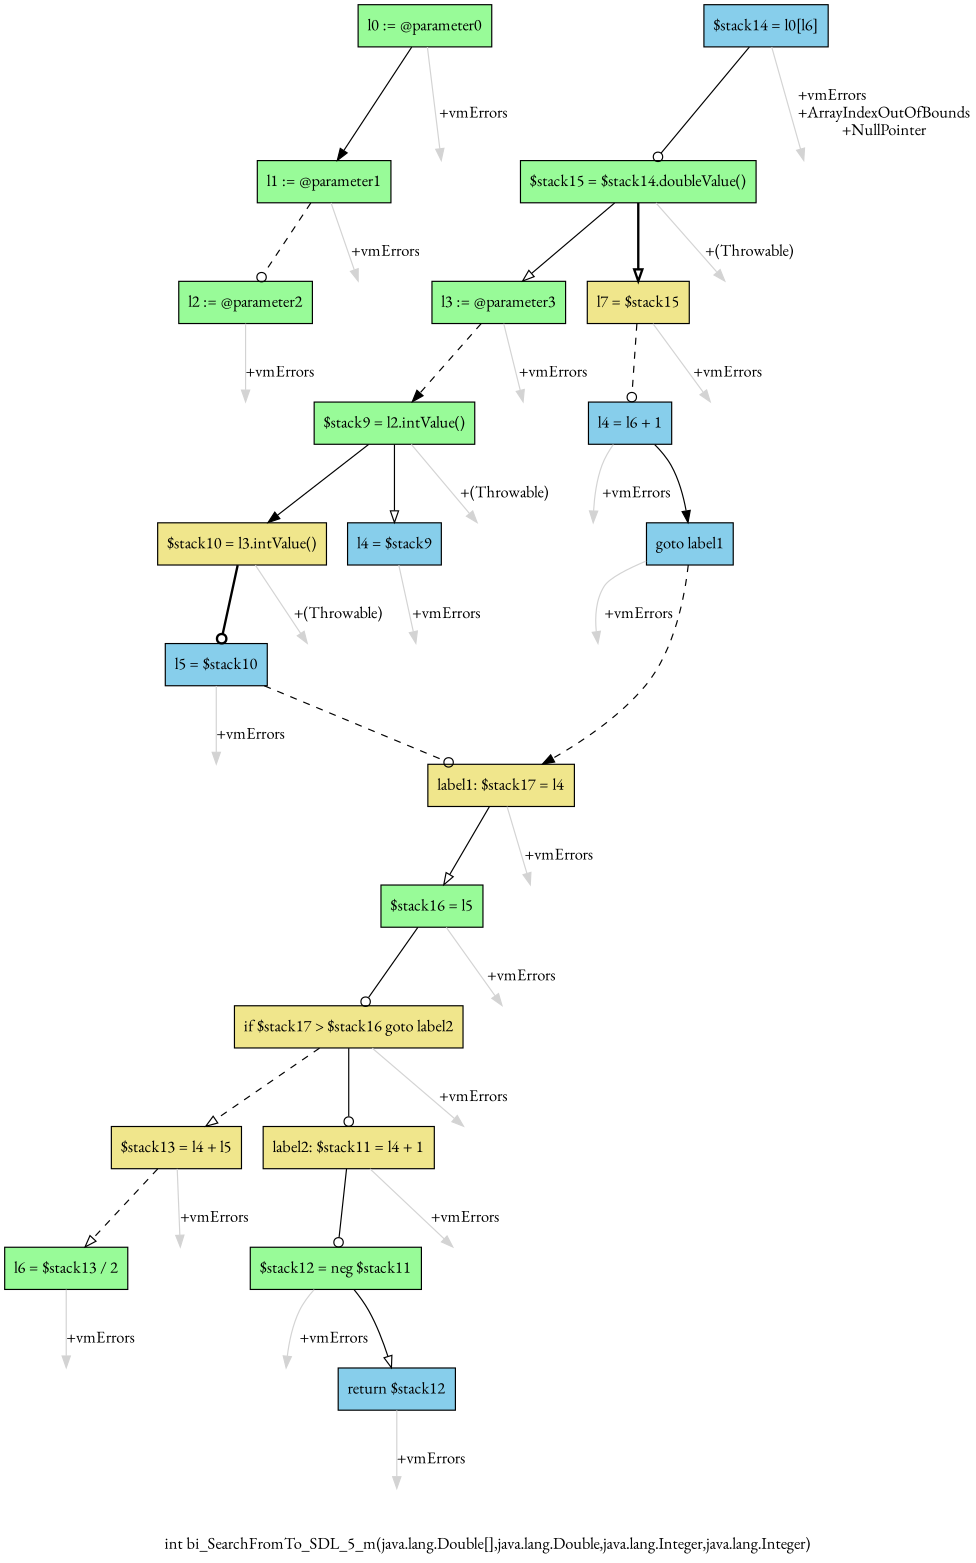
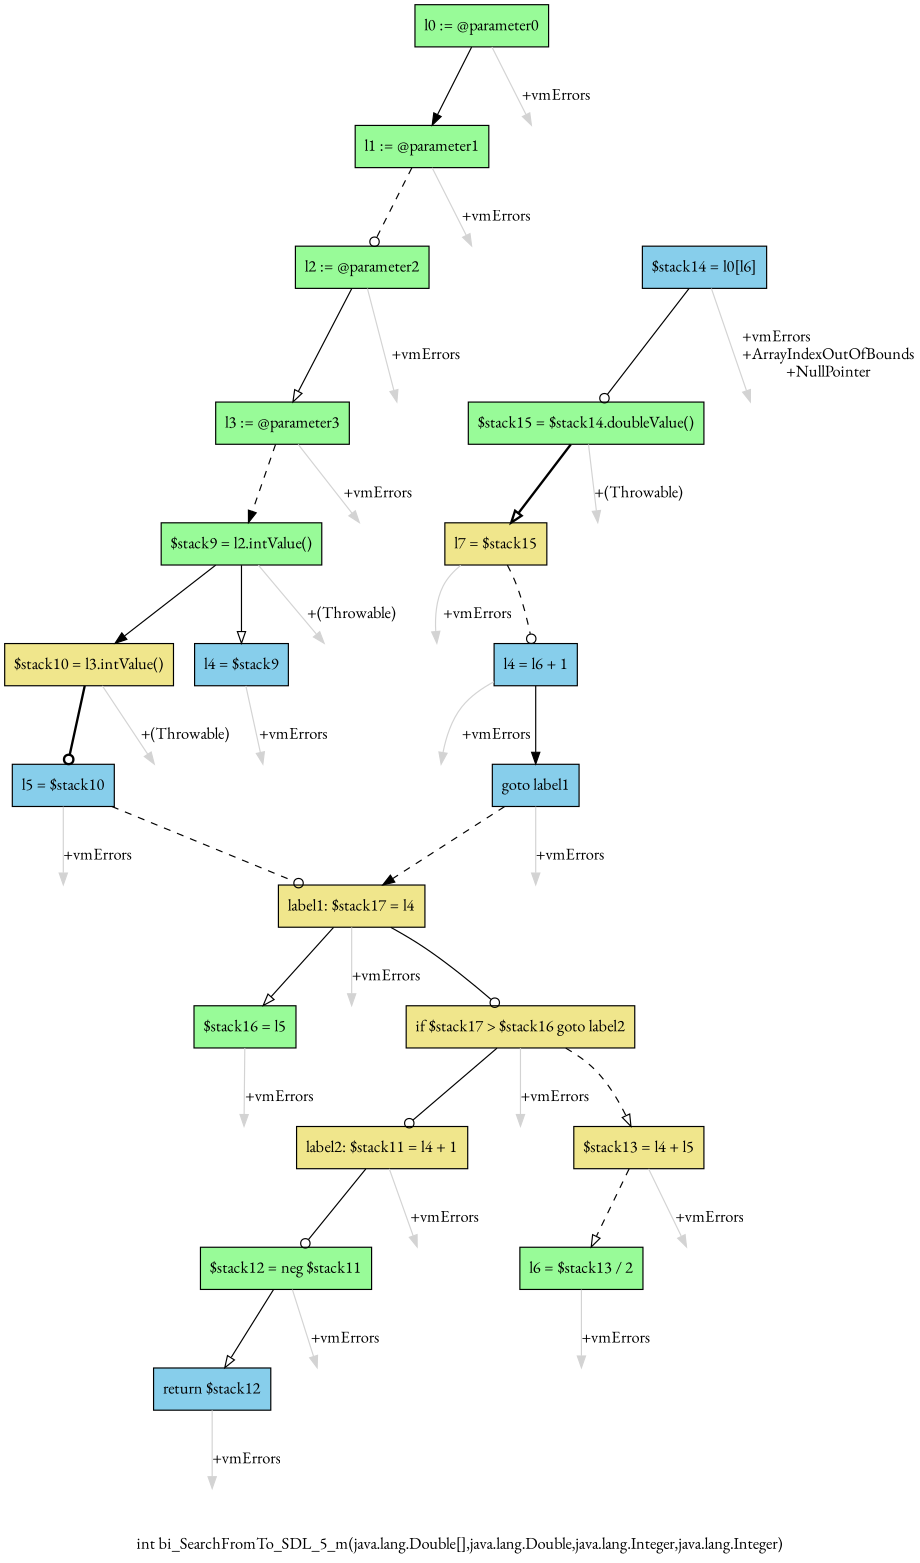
edge "$stack15 = $stack14.doubleValue()" -> "l3 := @parameter3": now "l2 := @parameter2" -> "l3 := @parameter3"
edge "$stack16 = l5" -> "if $stack17 > $stack16 goto label2": now "label1: $stack17 = l4" -> "if $stack17 > $stack16 goto label2"
